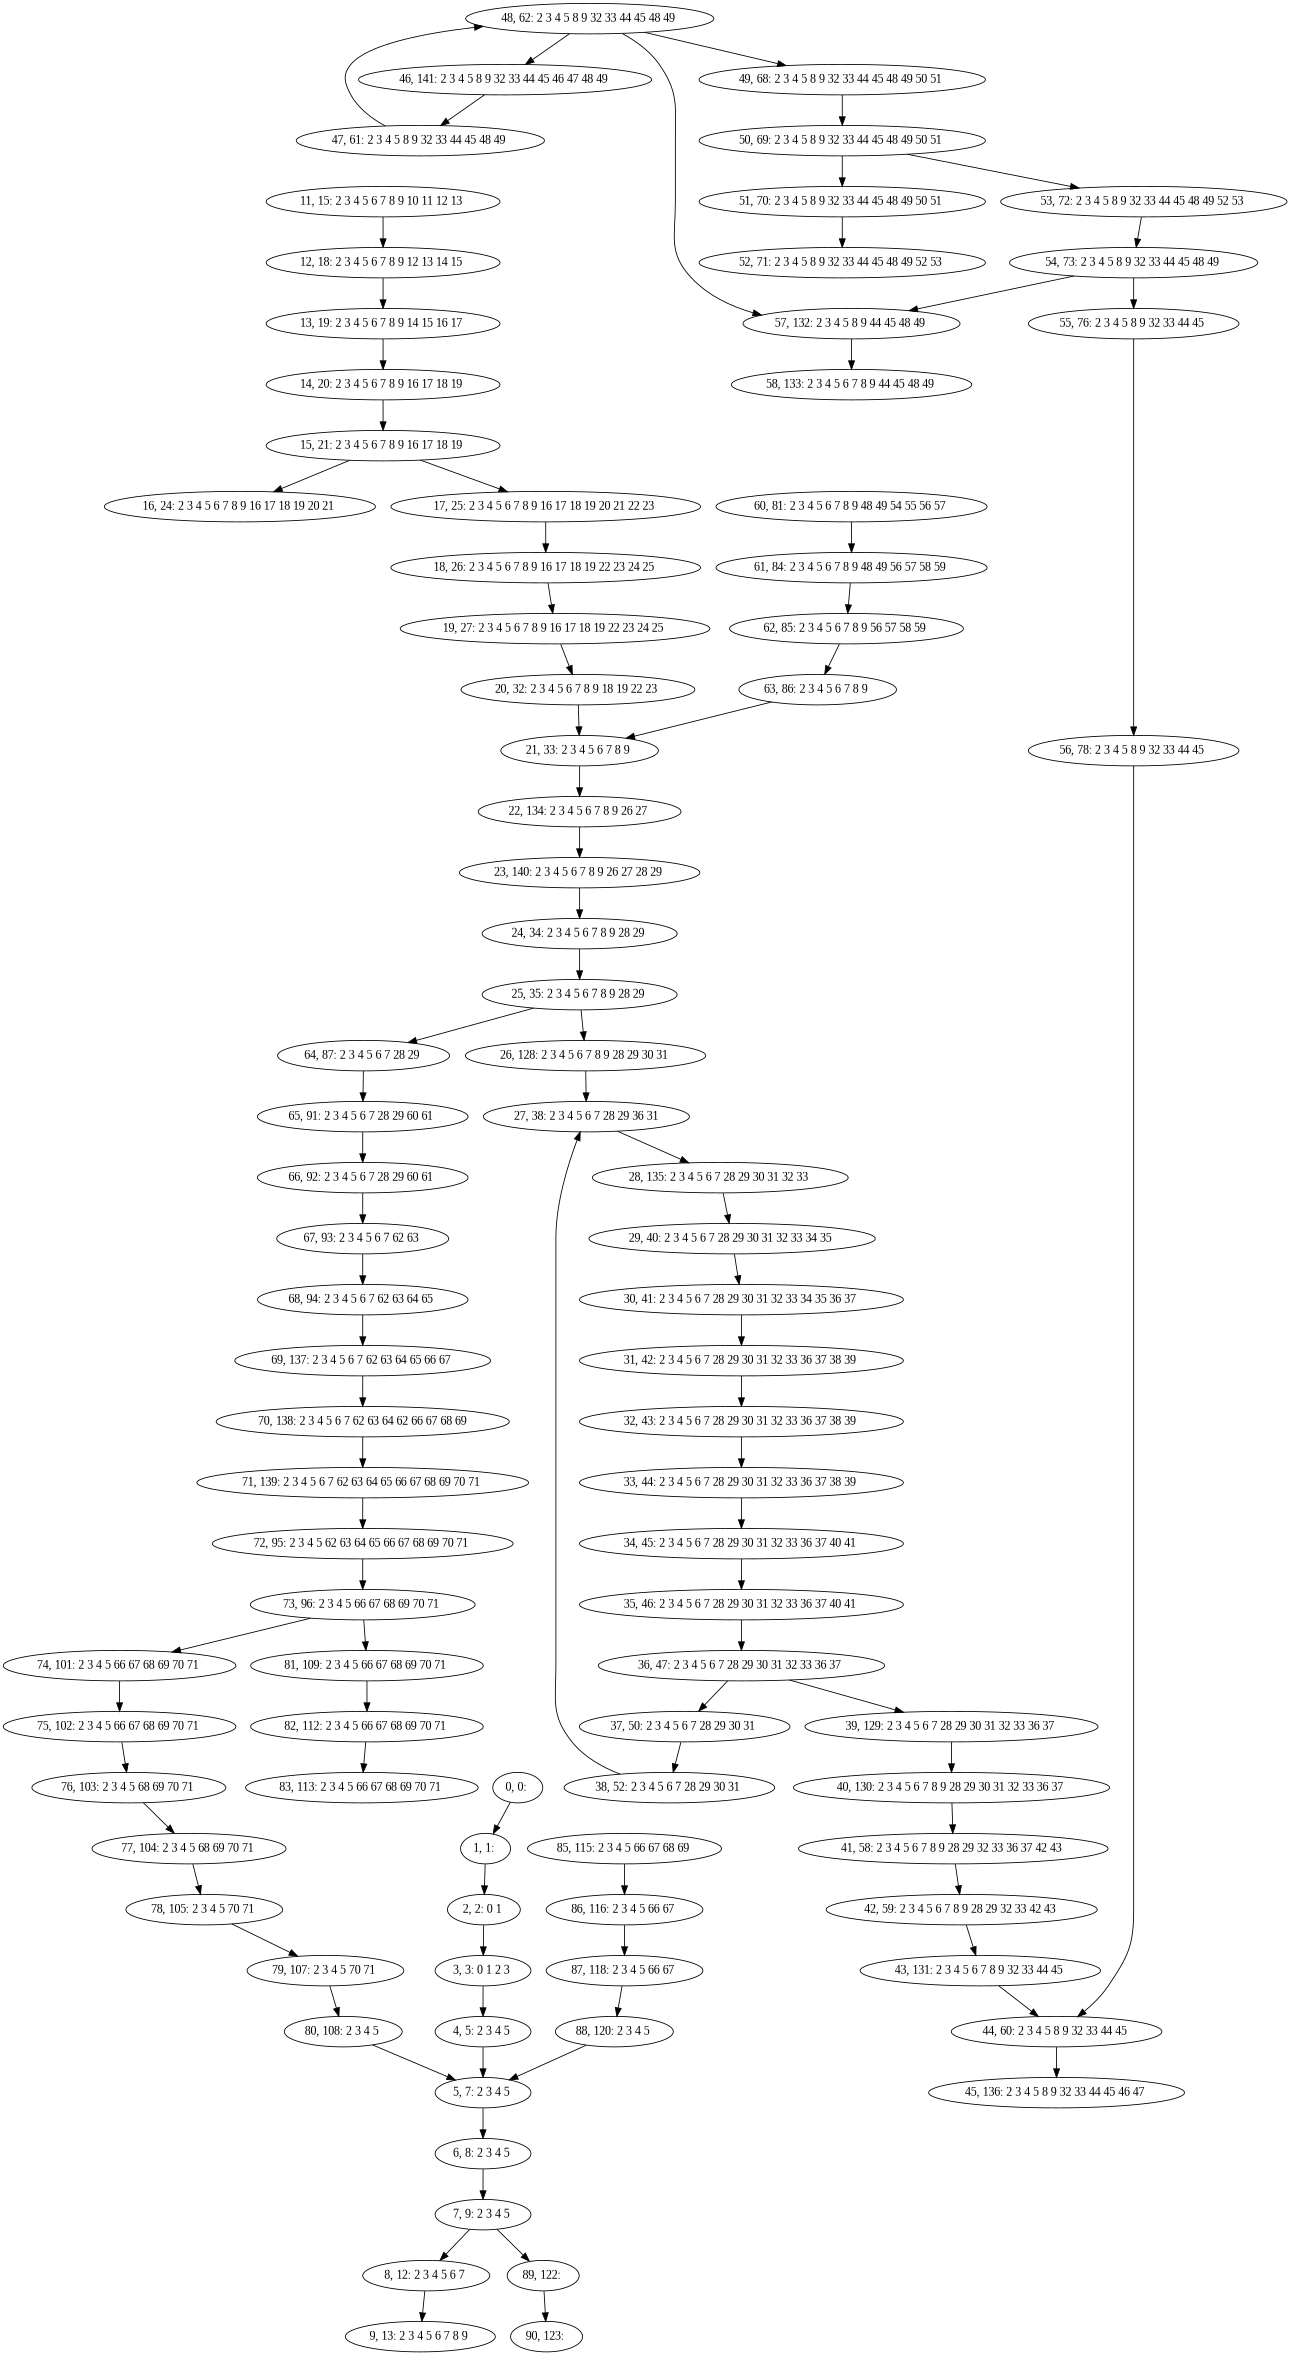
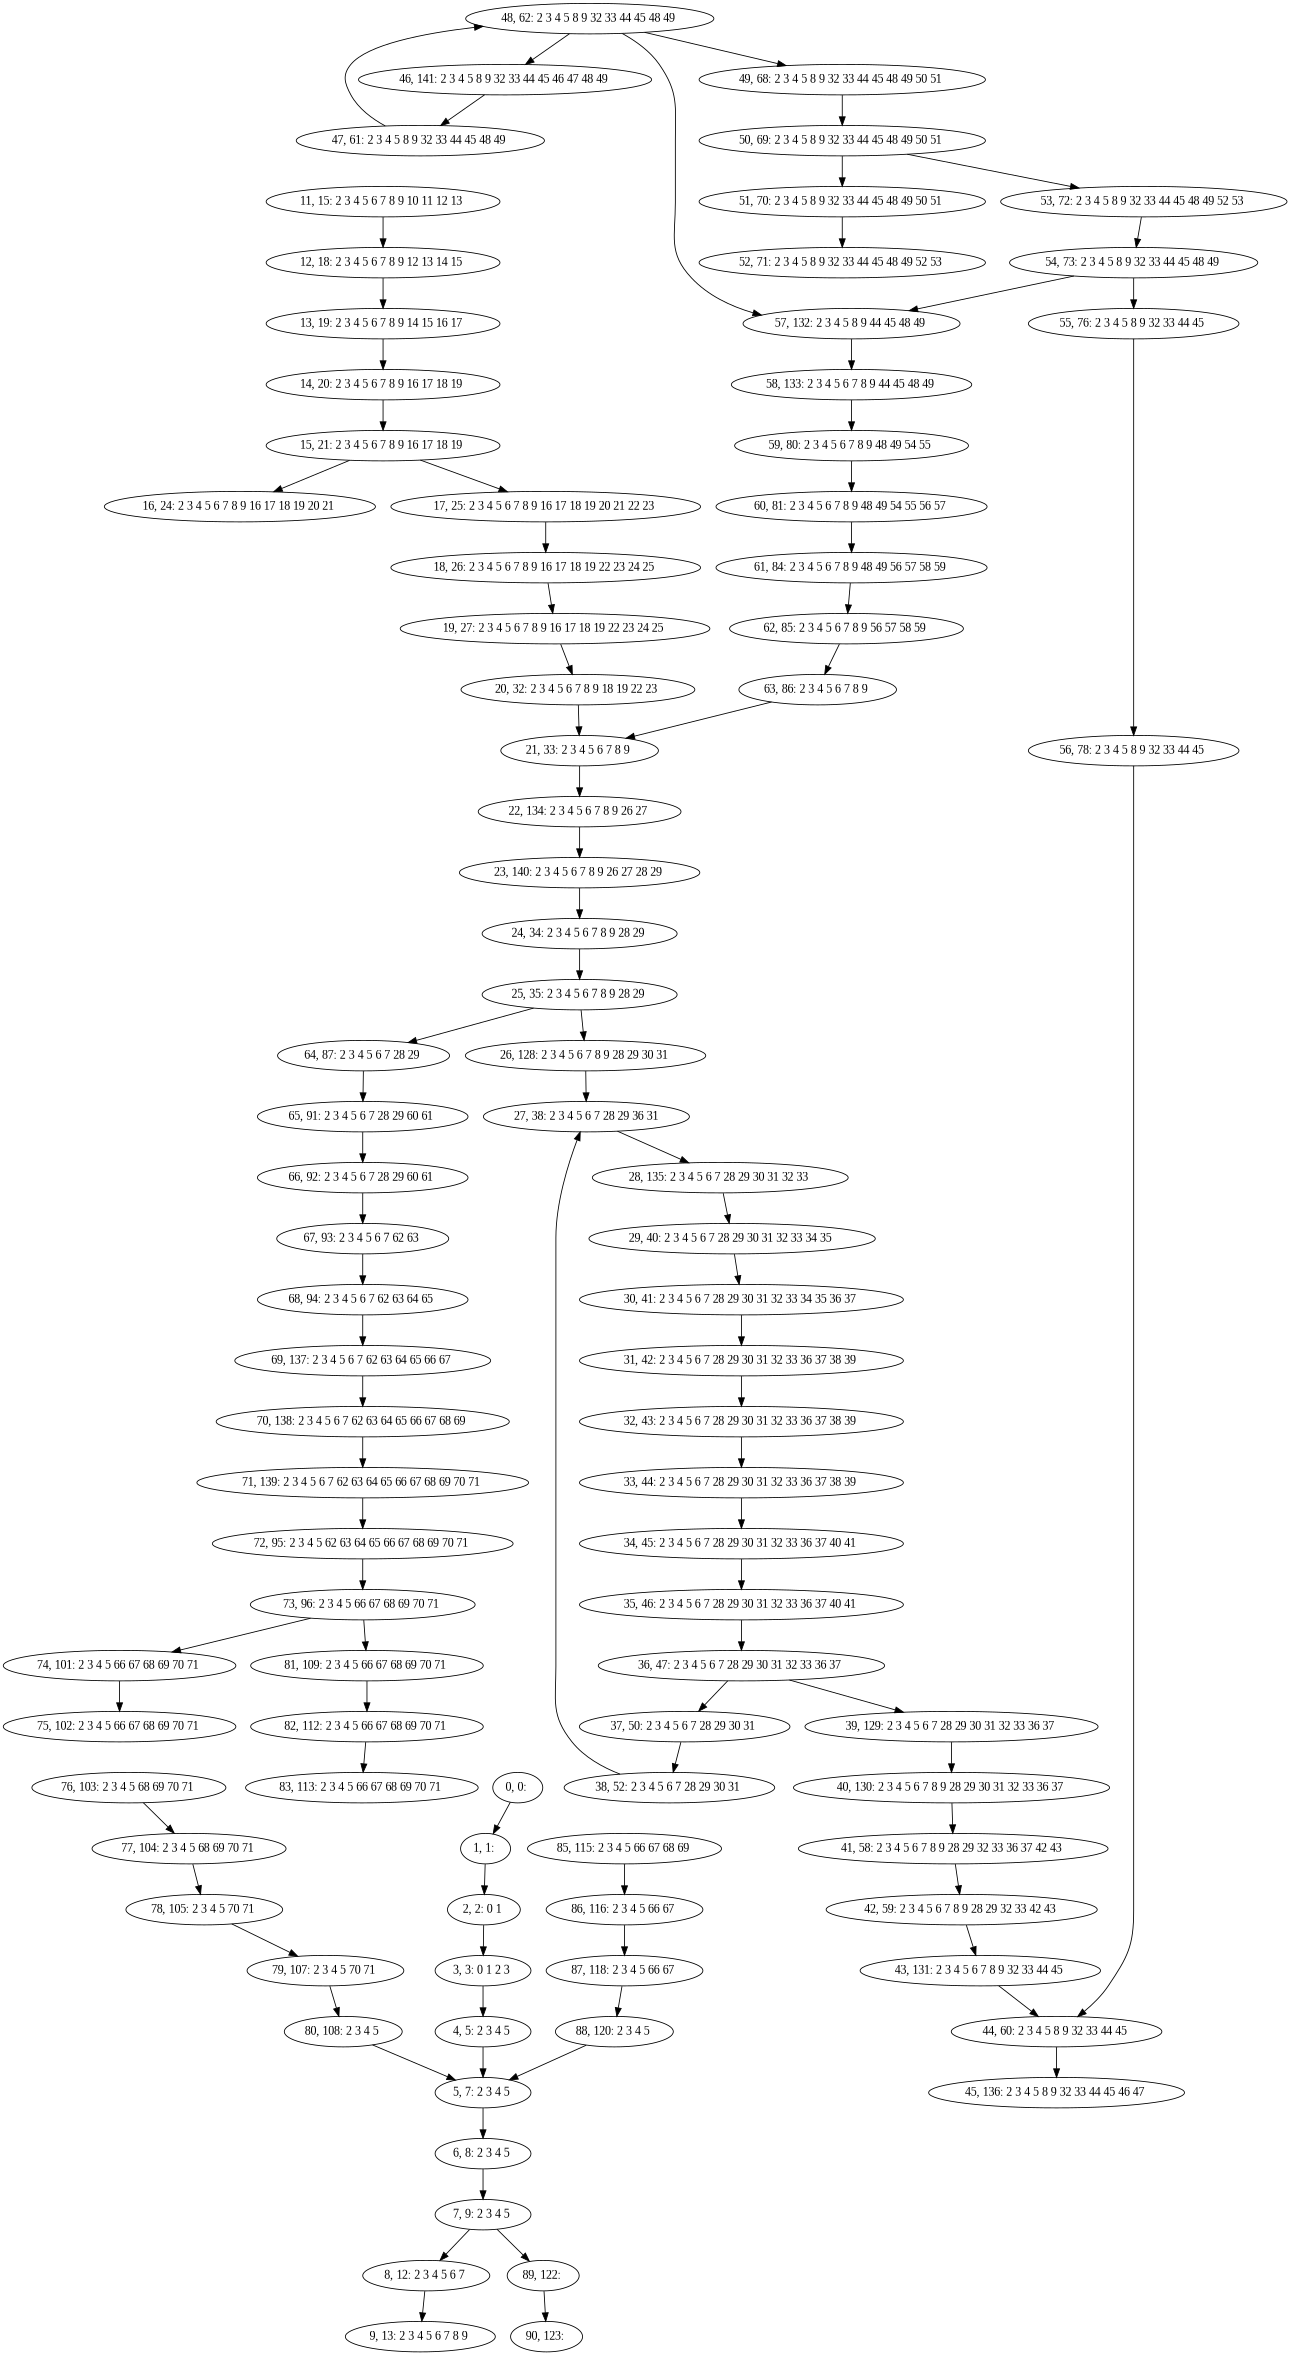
node "59, 80: 2 3 4 5 6 7 8 9 48 49 54 55": added
node "70, 138: 2 3 4 5 6 7 62 63 64 62 66 67 68 69": label "70, 138: 2 3 4 5 6 7 62 63 64 62 66 67 68 69" -> "70, 138: 2 3 4 5 6 7 62 63 64 65 66 67 68 69"
edge "75, 102: 2 3 4 5 66 67 68 69 70 71" -> "76, 103: 2 3 4 5 68 69 70 71": removed
